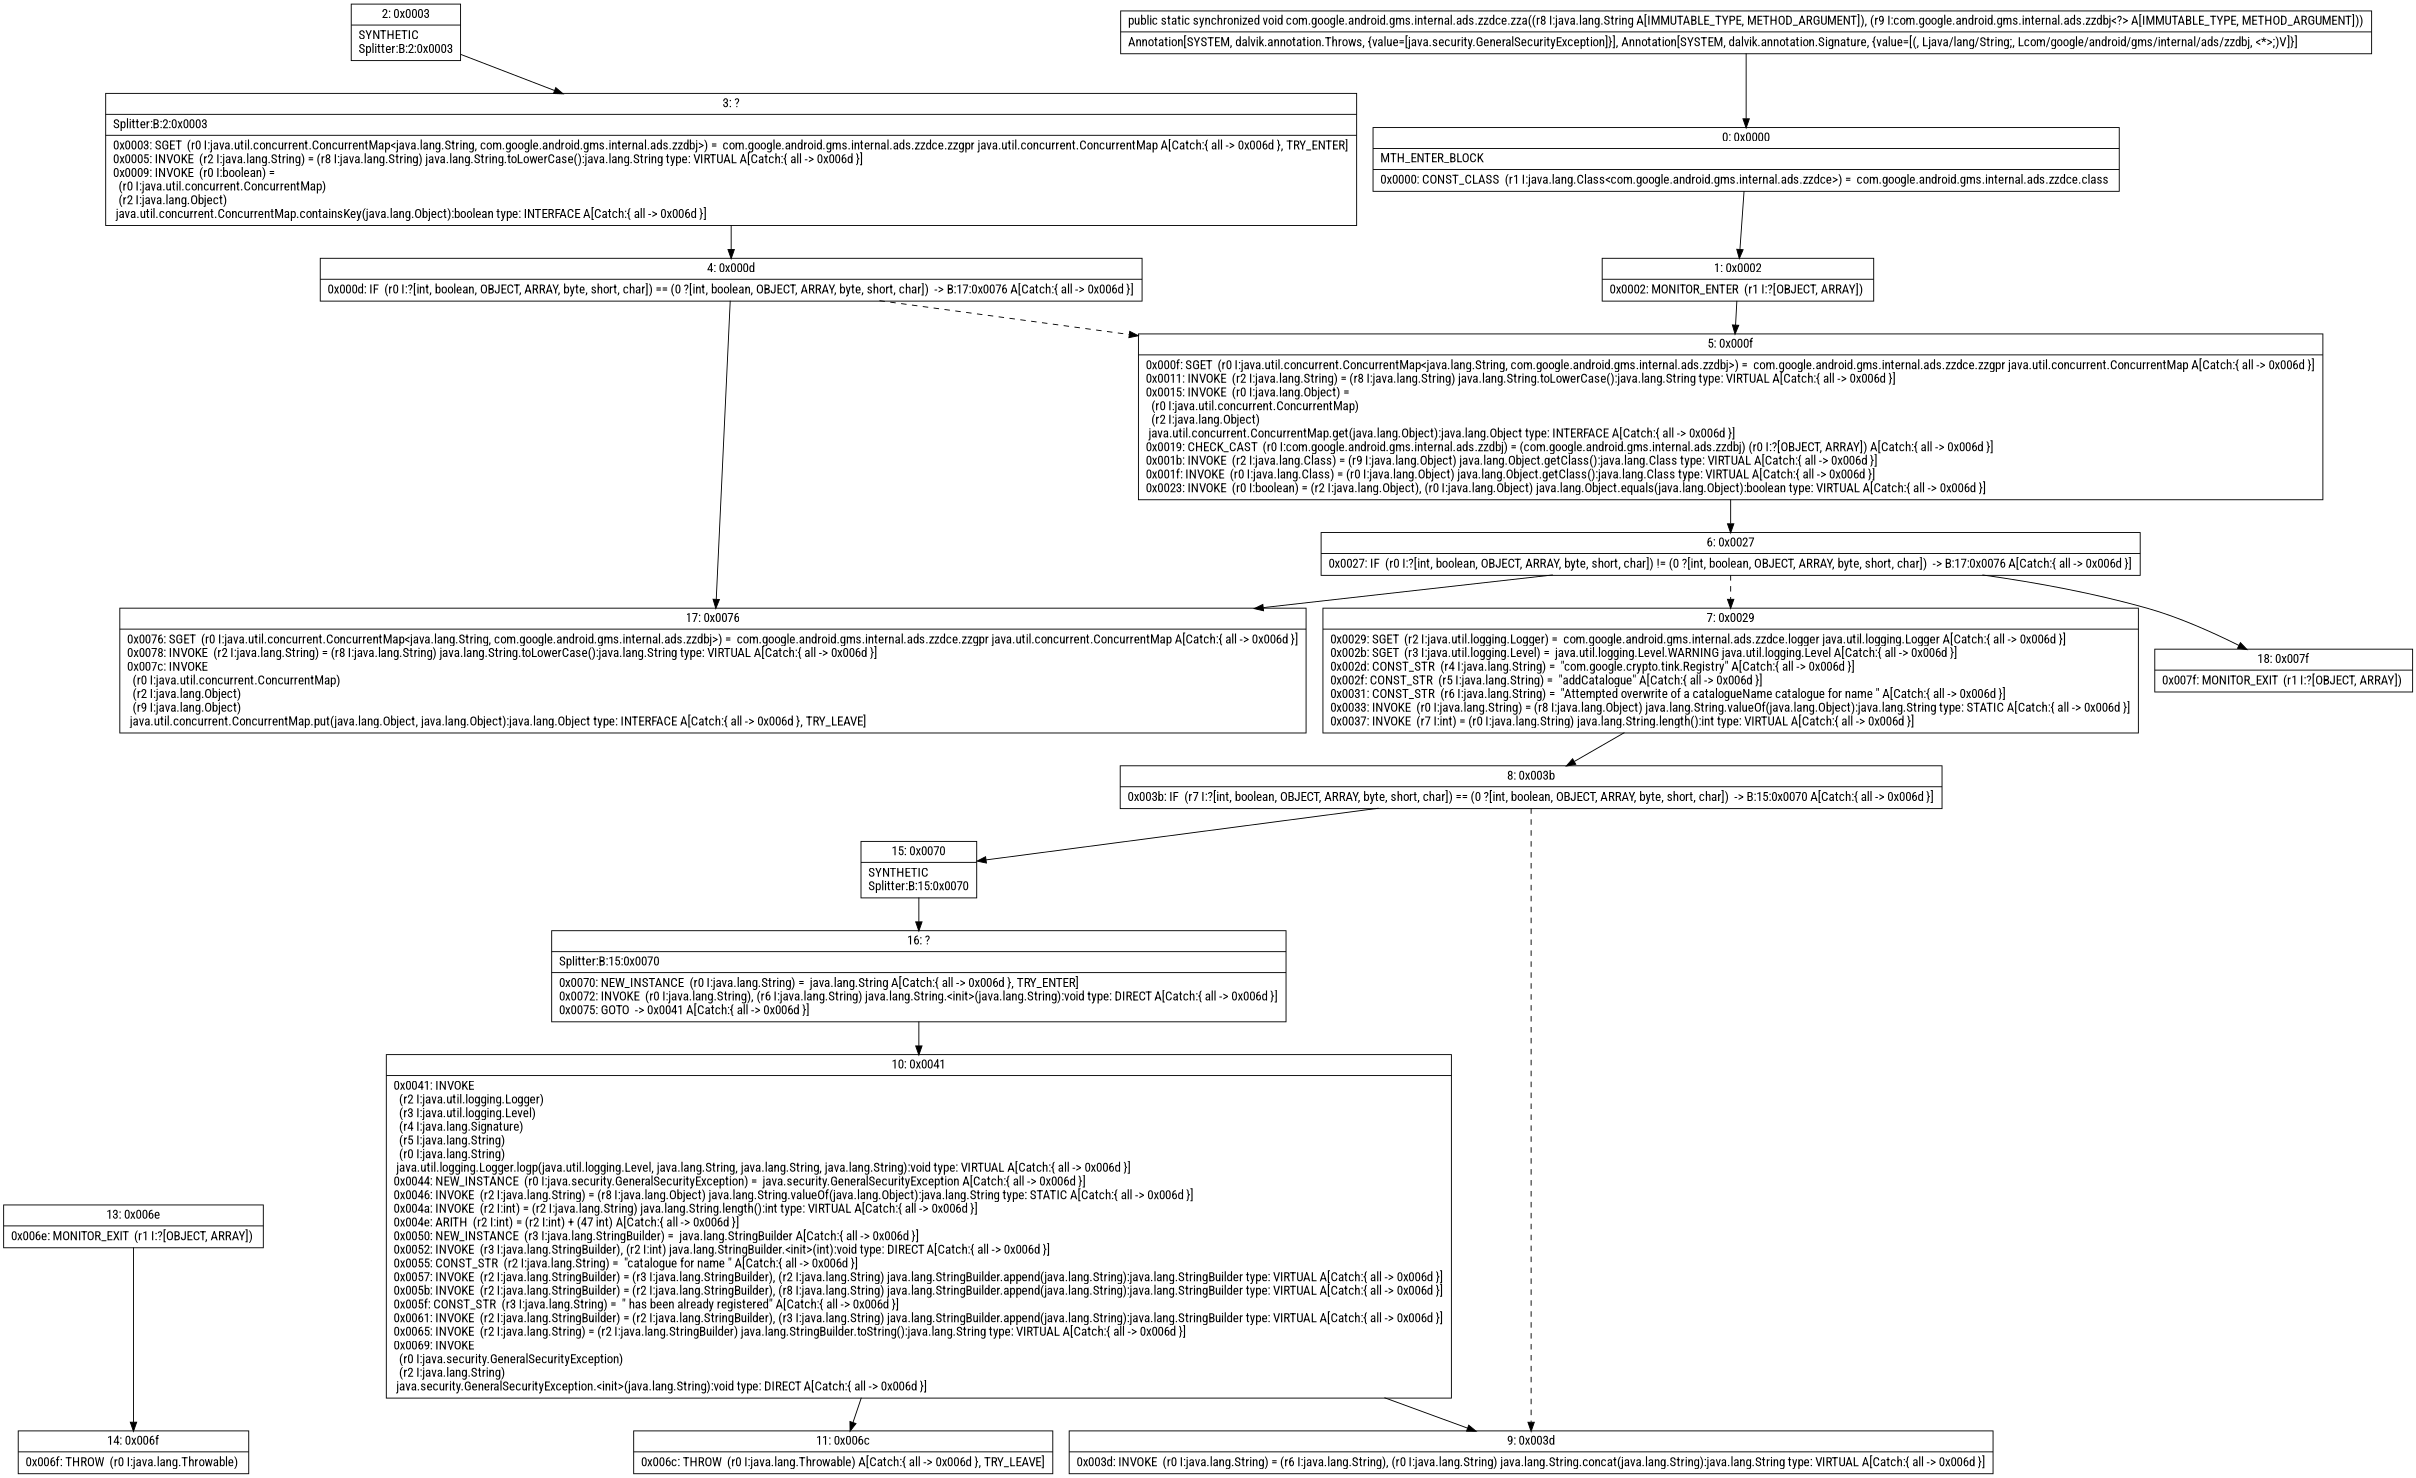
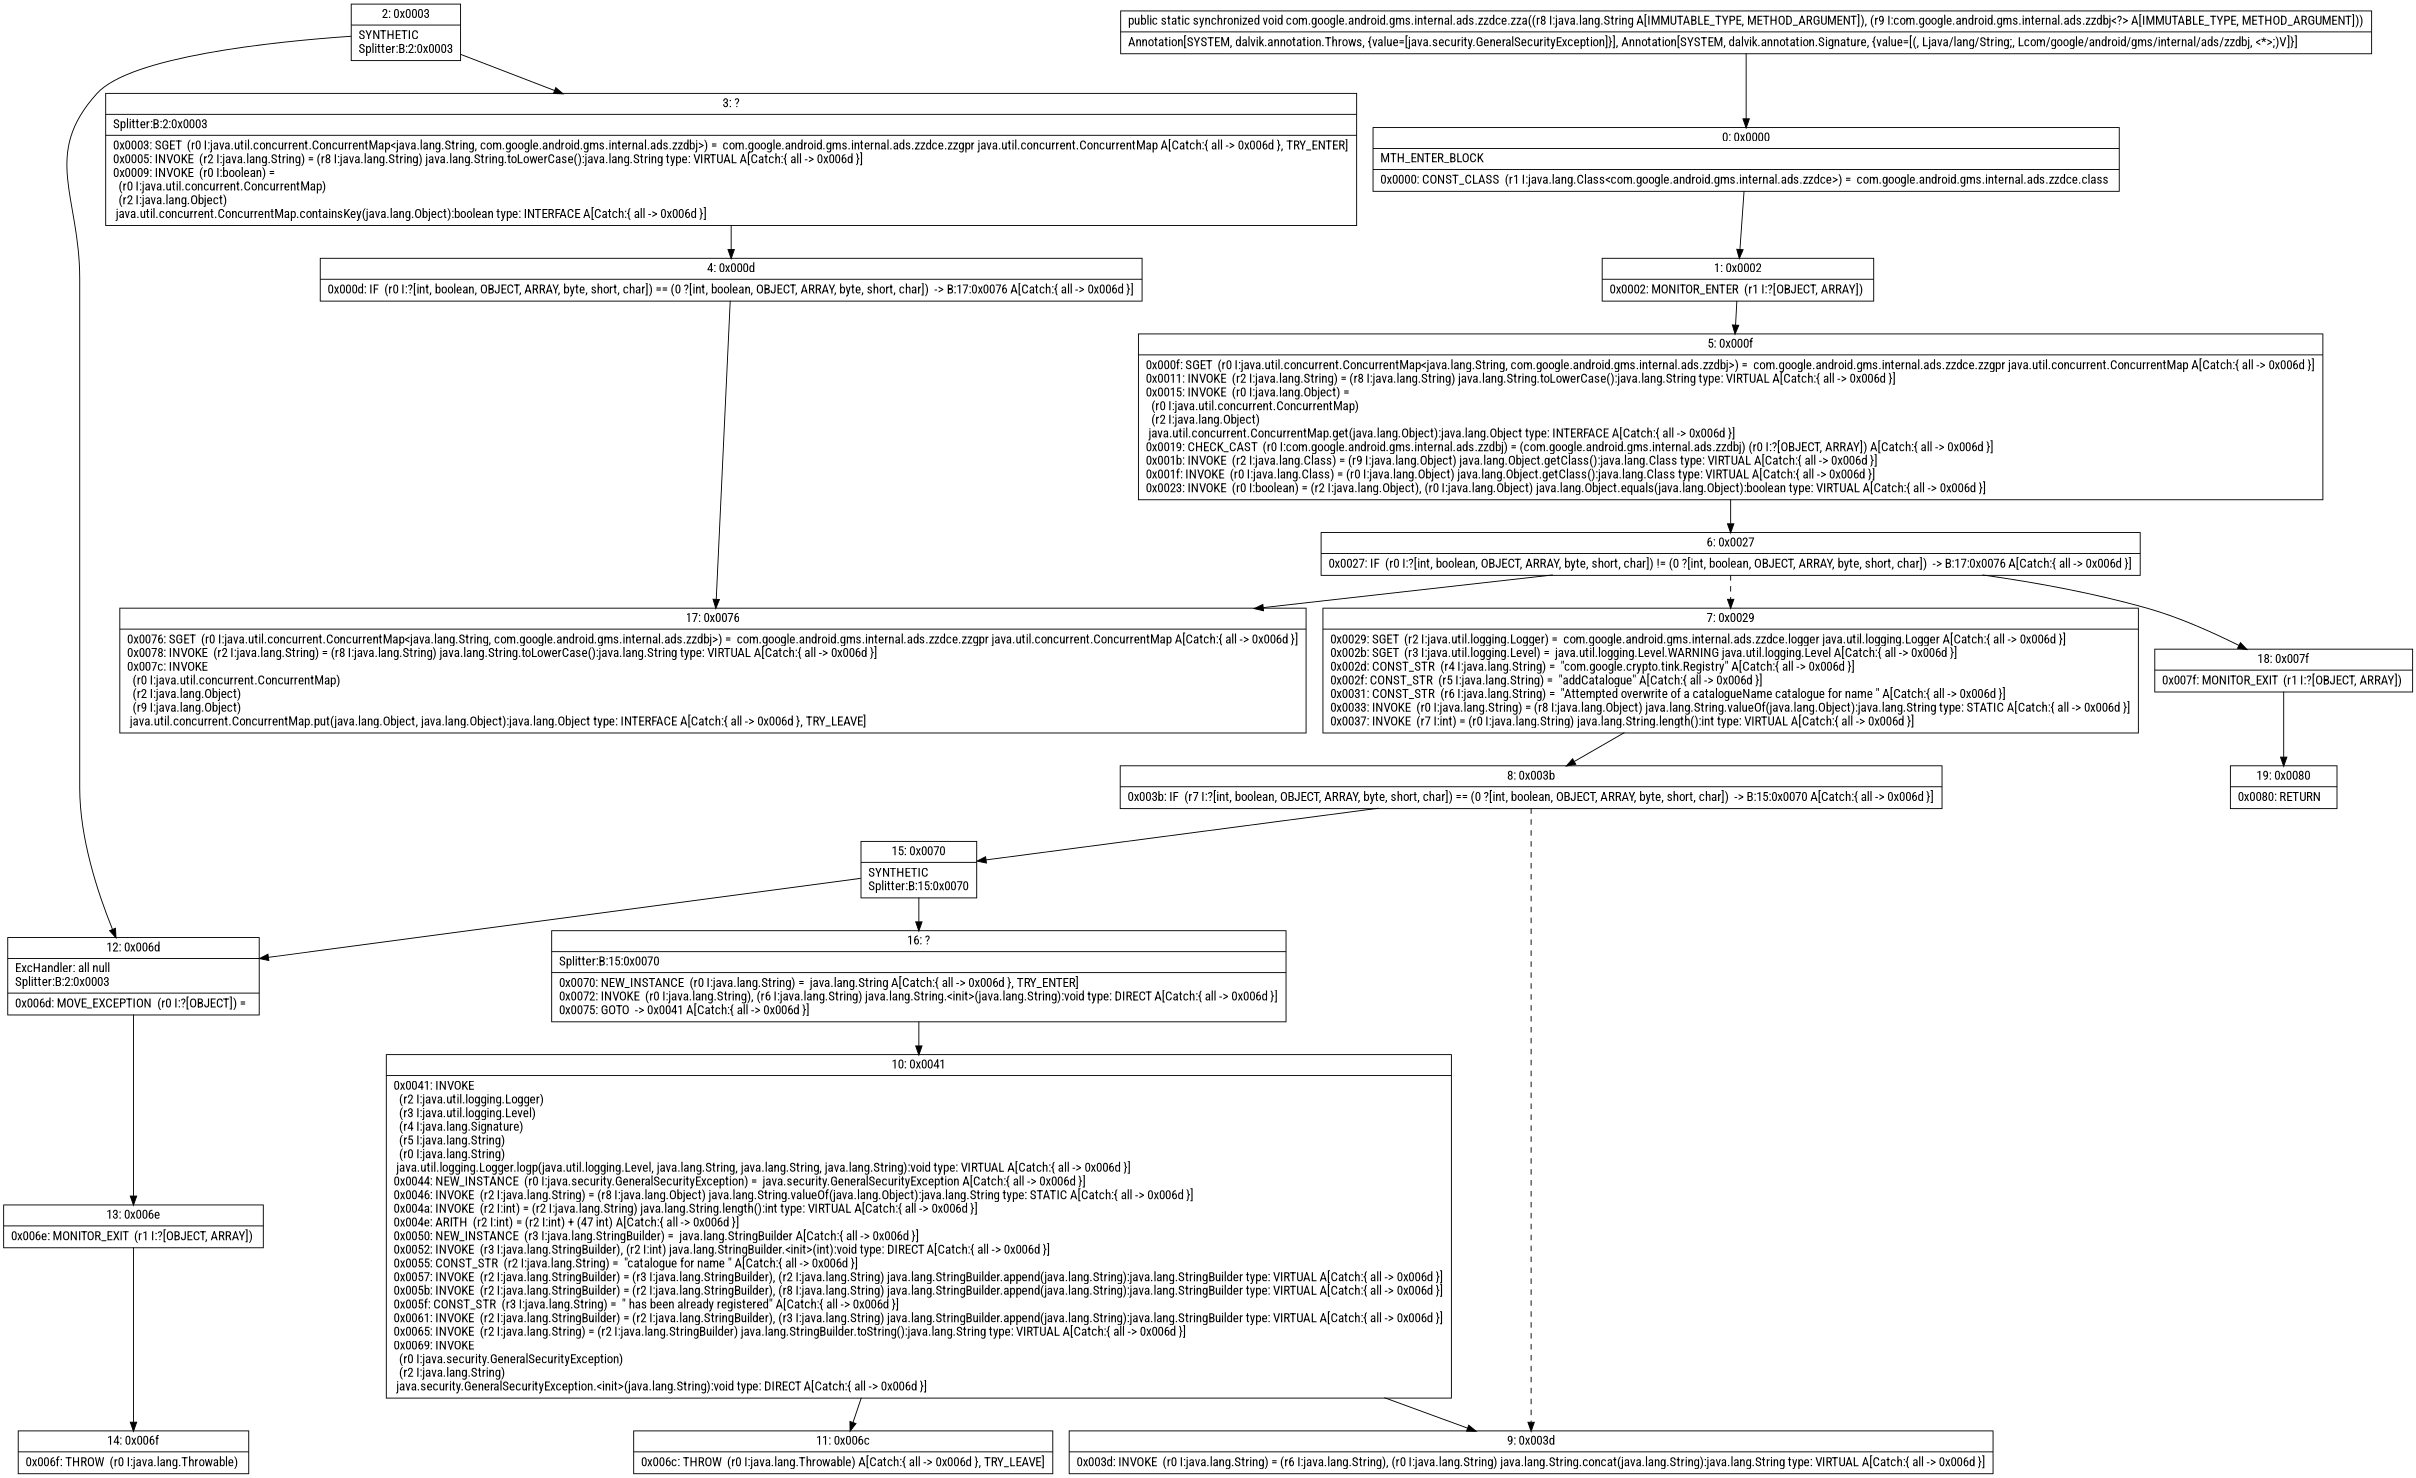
edge "4: 0x000d" -> "5: 0x000f": removed
node "19: 0x0080": added
node "12: 0x006d": added
